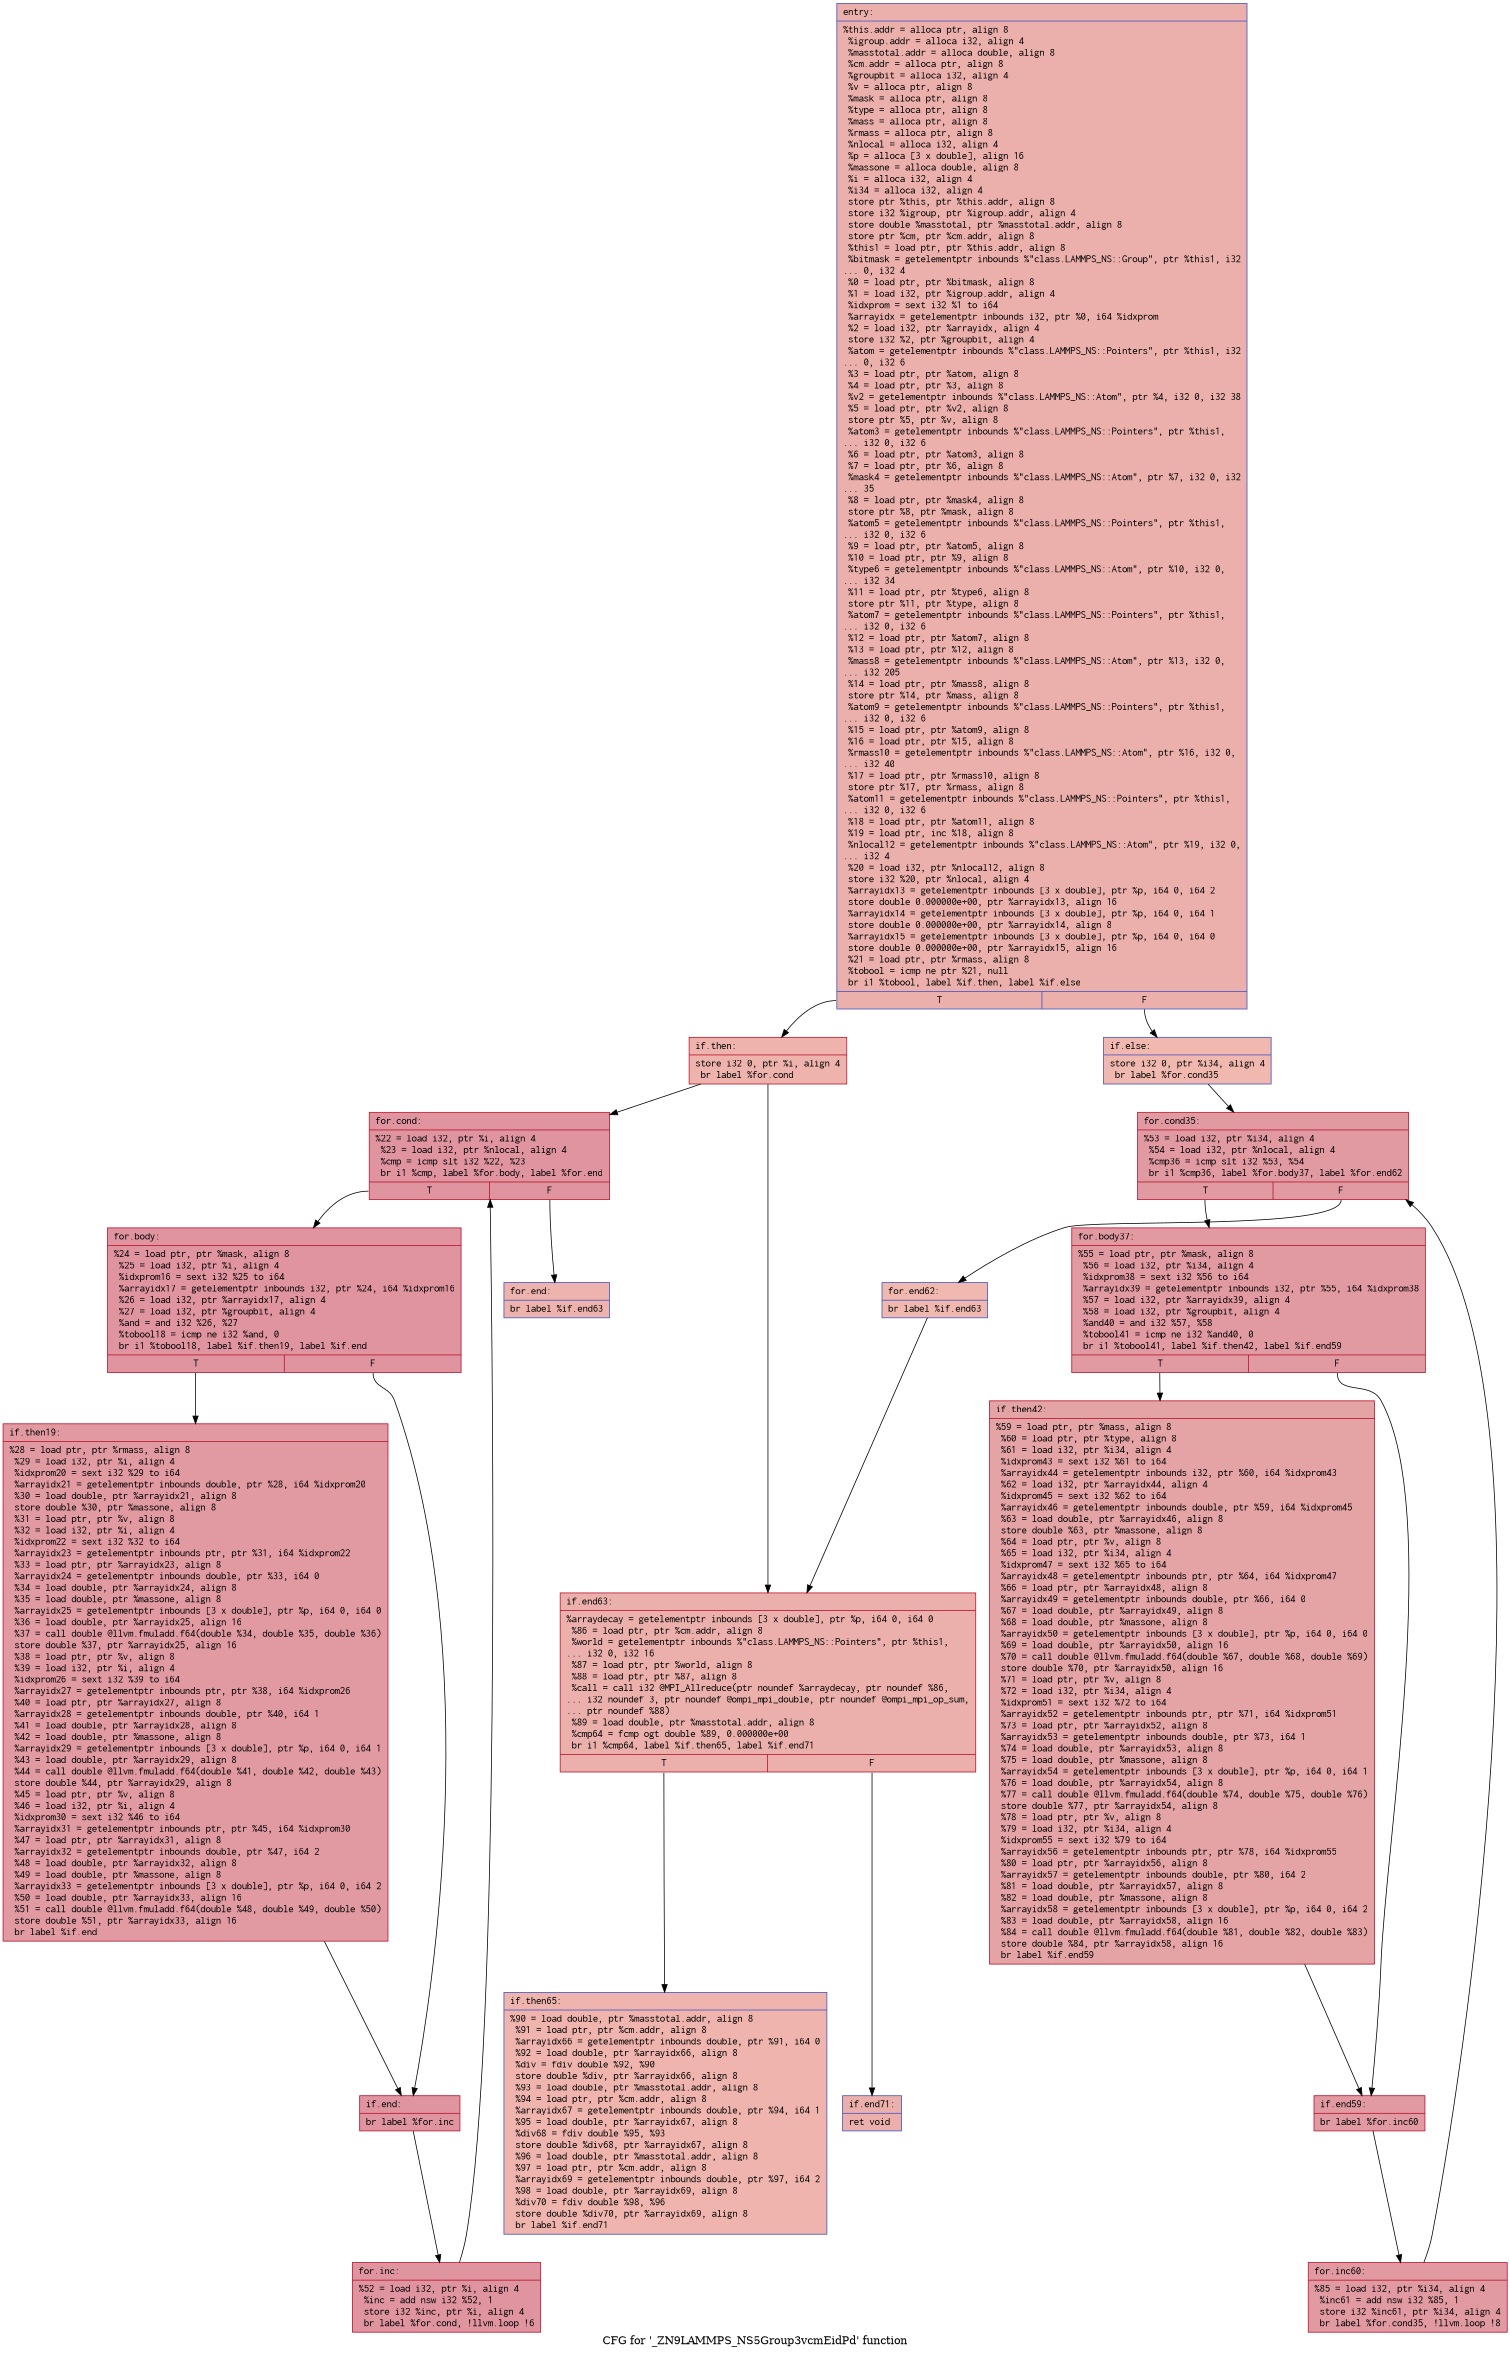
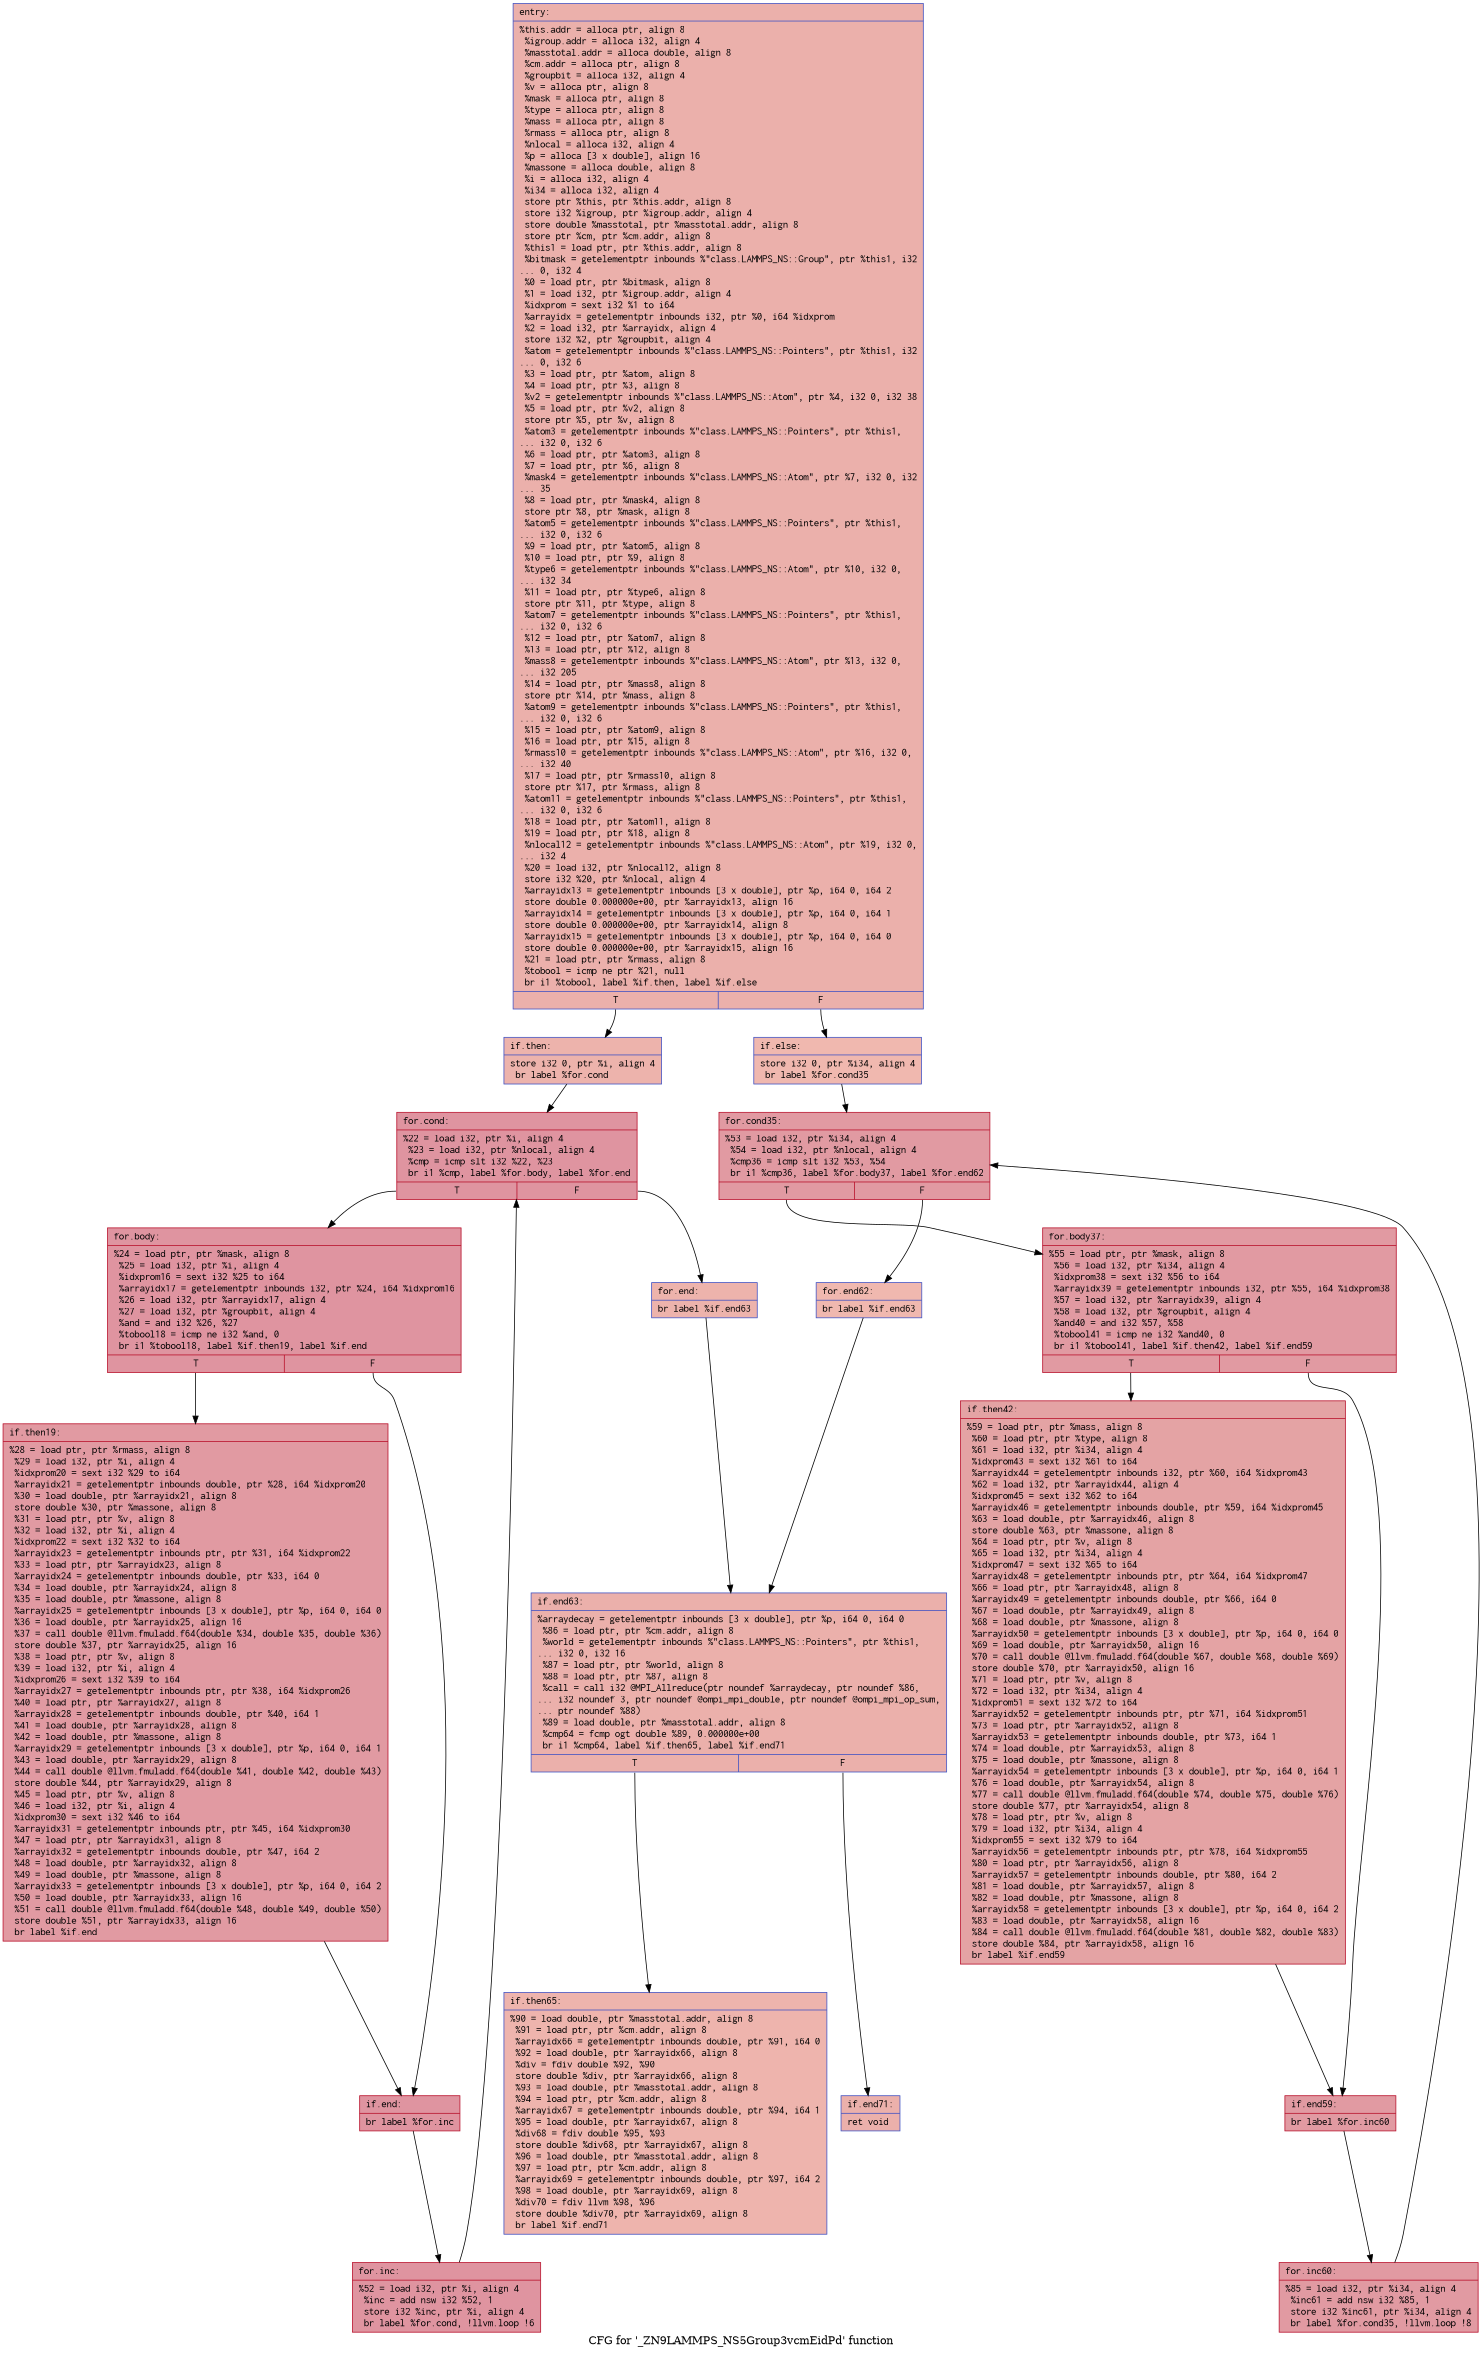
node "entry:": text "%19 = load ptr, inc %18, align 8" -> "%19 = load ptr, ptr %18, align 8"
node "if.then:": color #b70d28ff -> #3d50c3ff
edge "if.then:" -> "if.end63:": now "for.end:" -> "if.end63:"
node "if.end63:": color #b70d28ff -> #3d50c3ff
node "if.then65:": text "%div70 = fdiv double %98, %96" -> "%div70 = fdiv llvm %98, %96"
